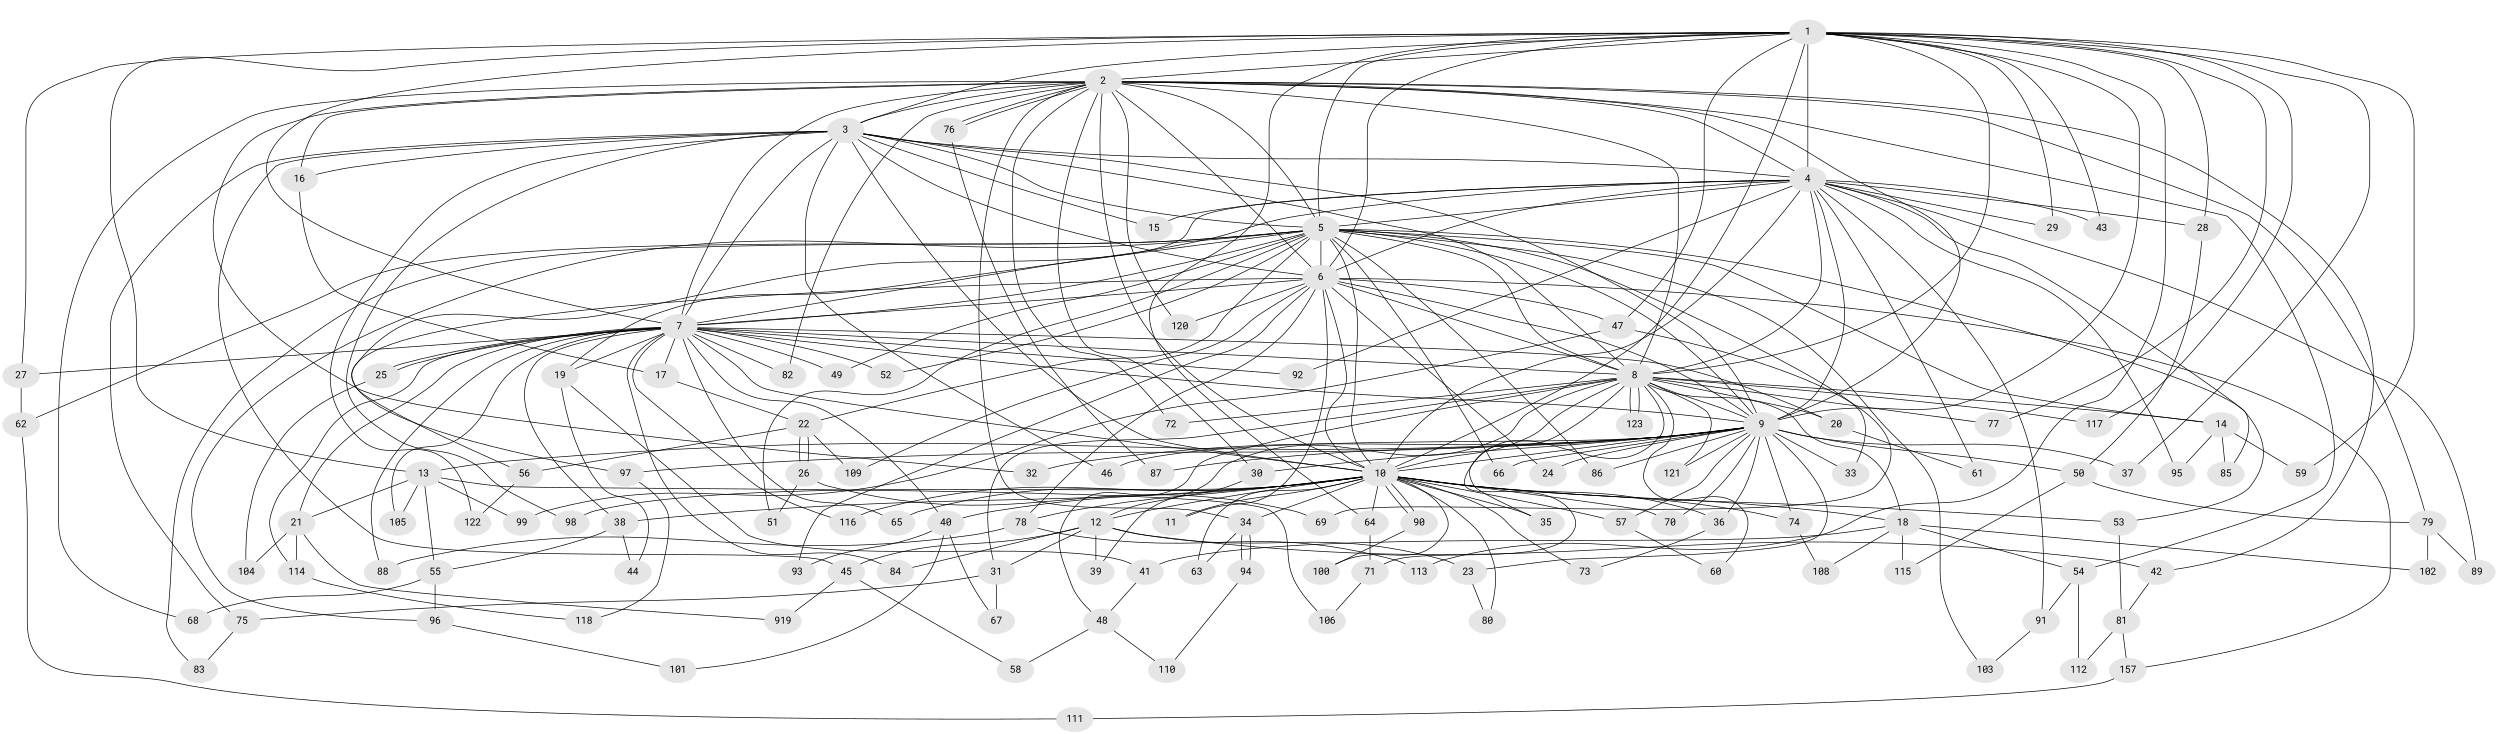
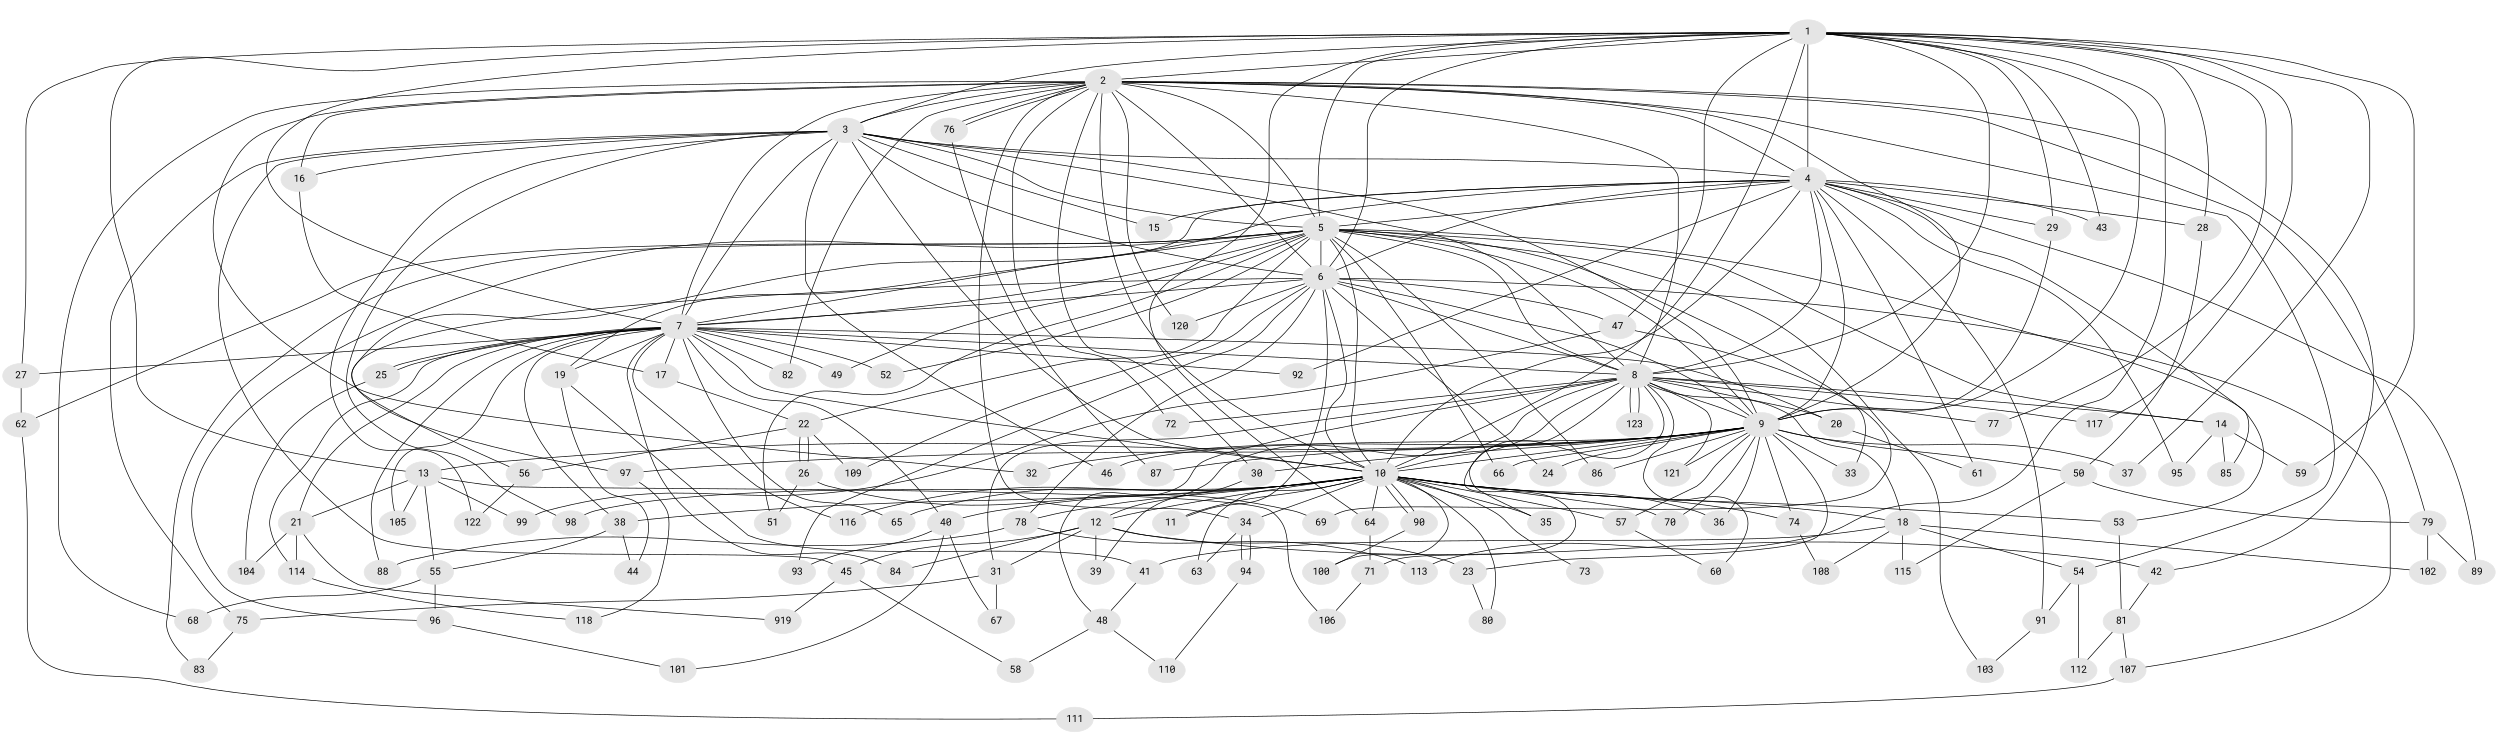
edge "7" -- "9": now "29" -- "9"
edge "36" -- "73": removed
node "157": label "157" -> "107"
